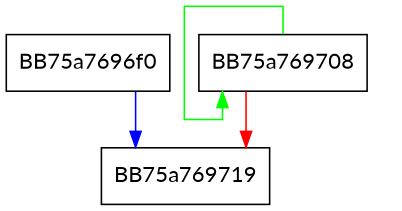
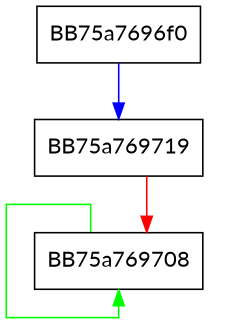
edge "BB75a769708" -> "BB75a769719": reversed
